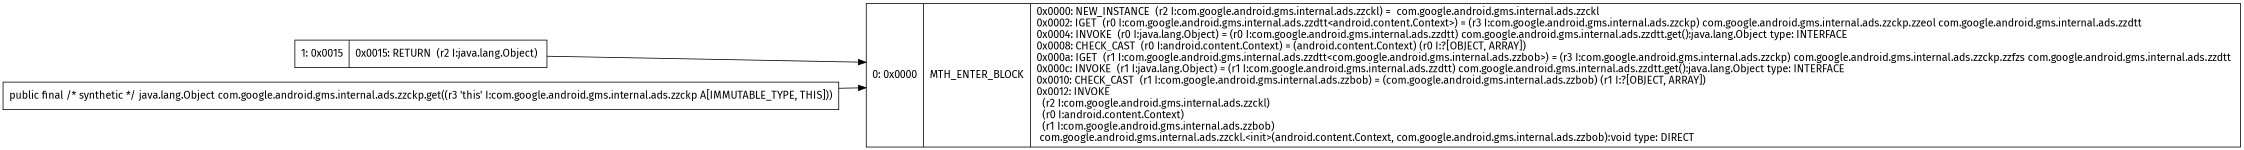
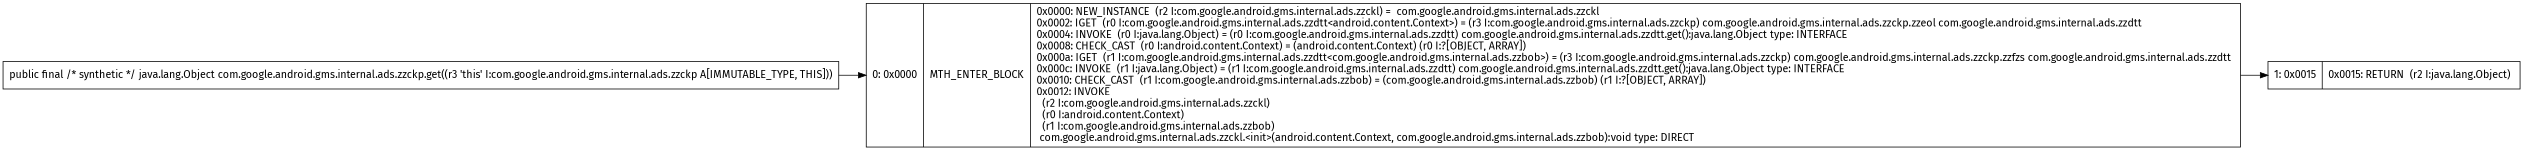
edge "1: 0x0015" -> "0: 0x0000": reversed
